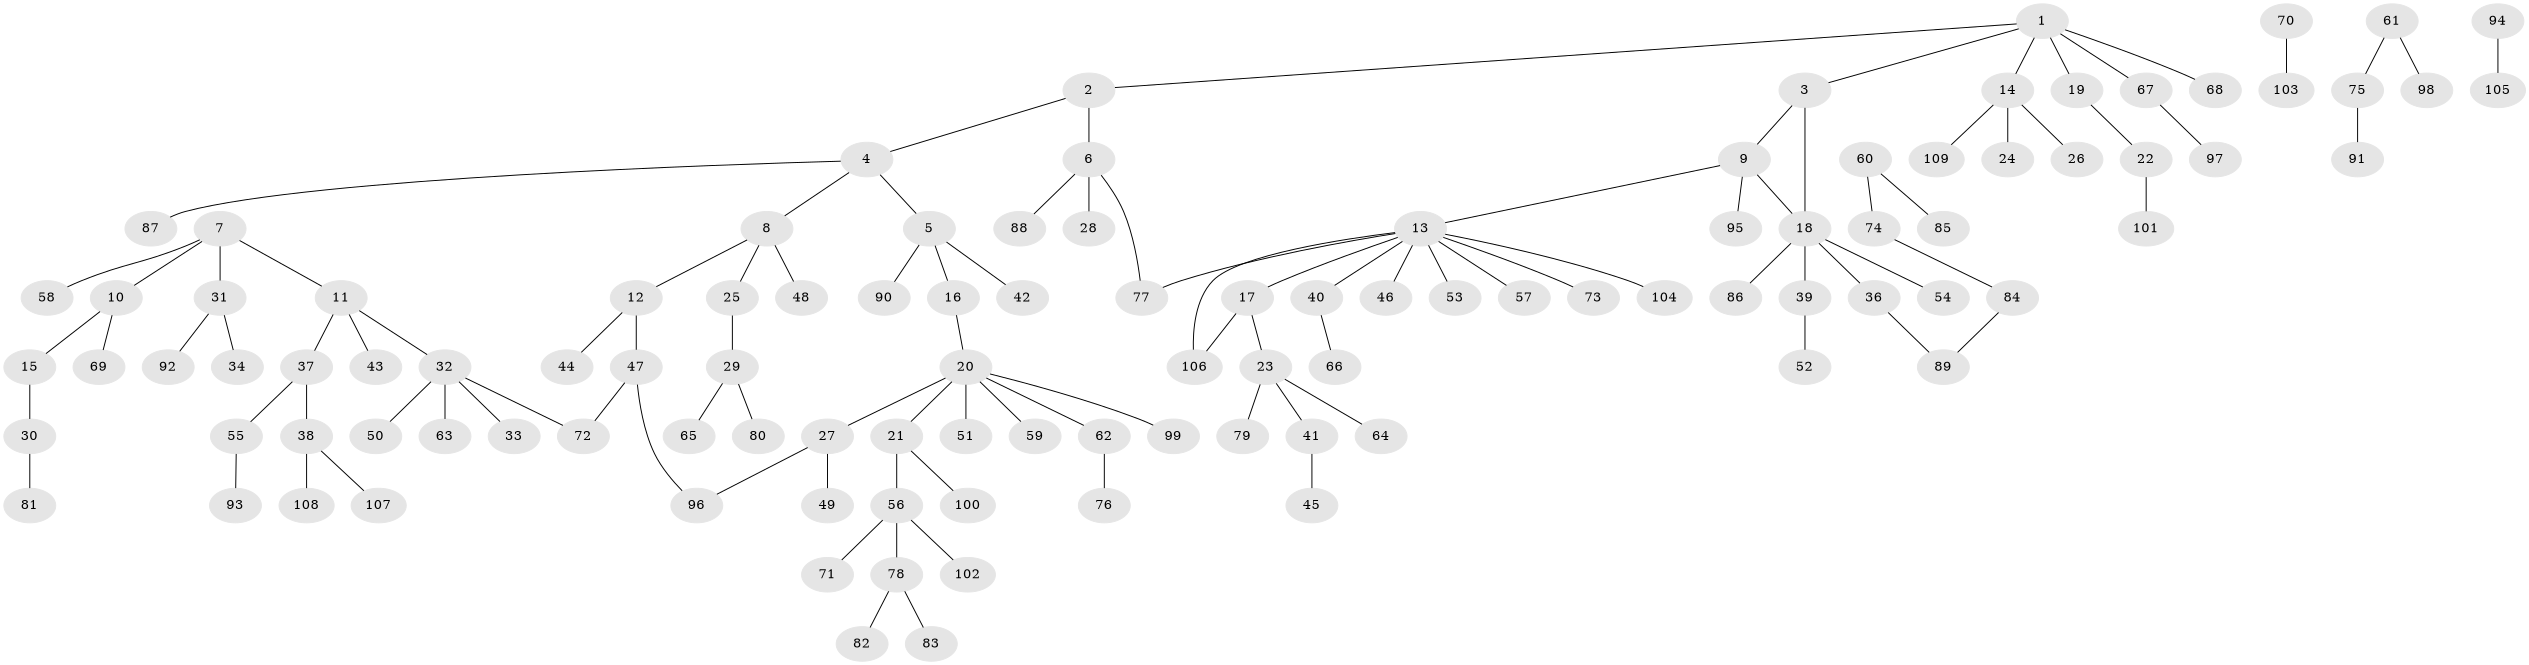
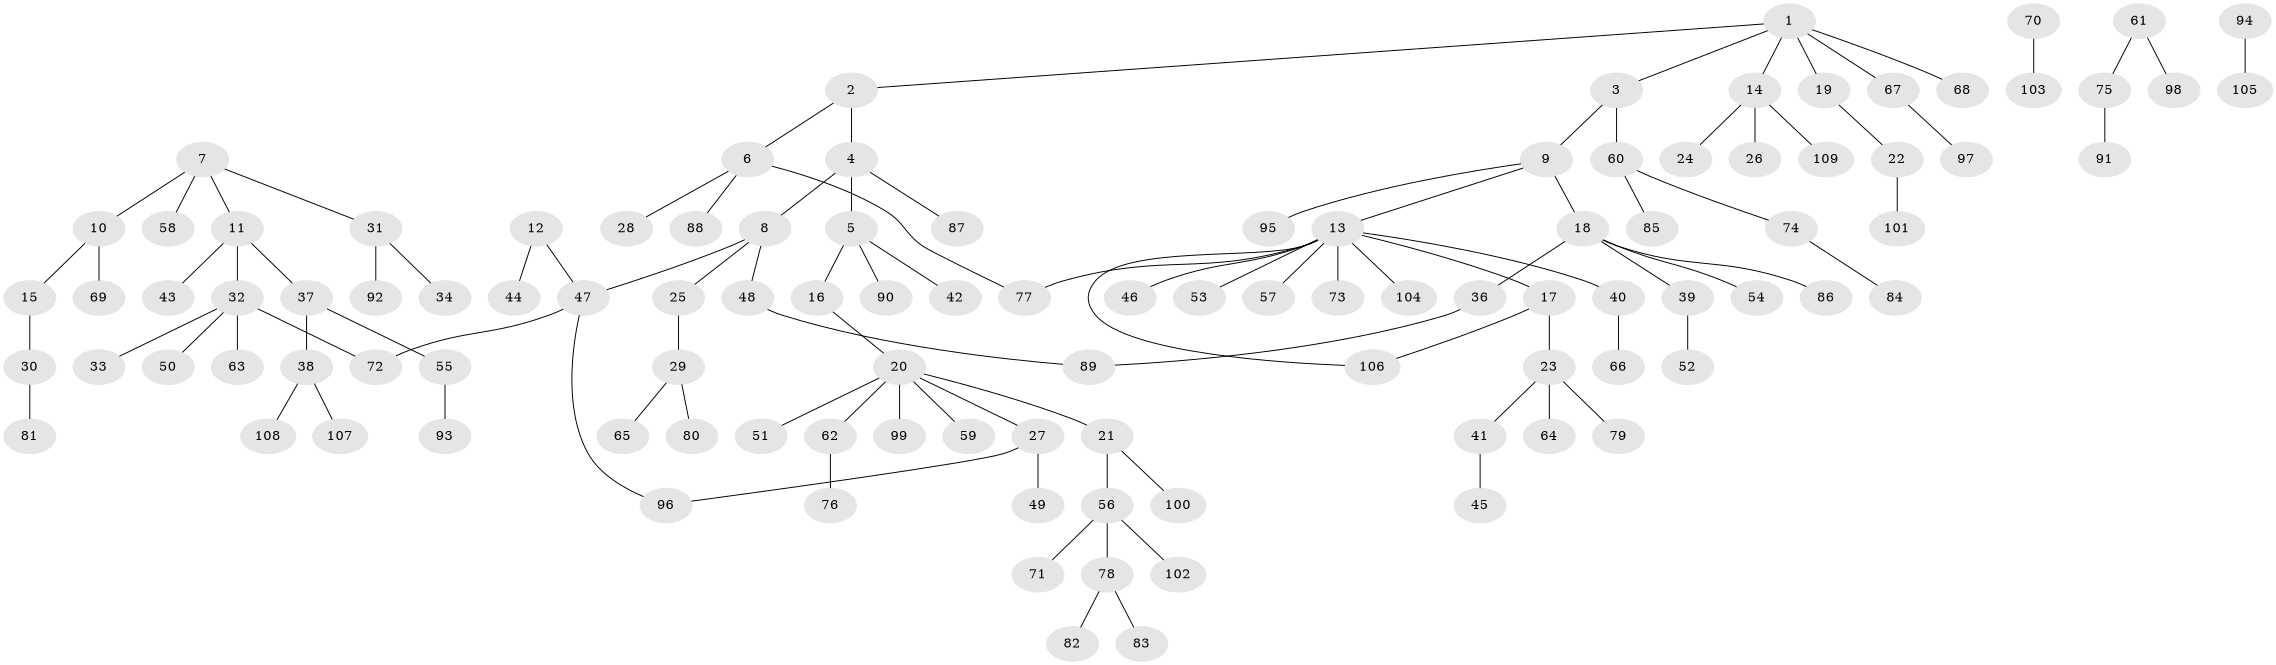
edge "3" -- "18": now "3" -- "60"
edge "8" -- "12": now "8" -- "47"
edge "84" -- "89": now "48" -- "89"
